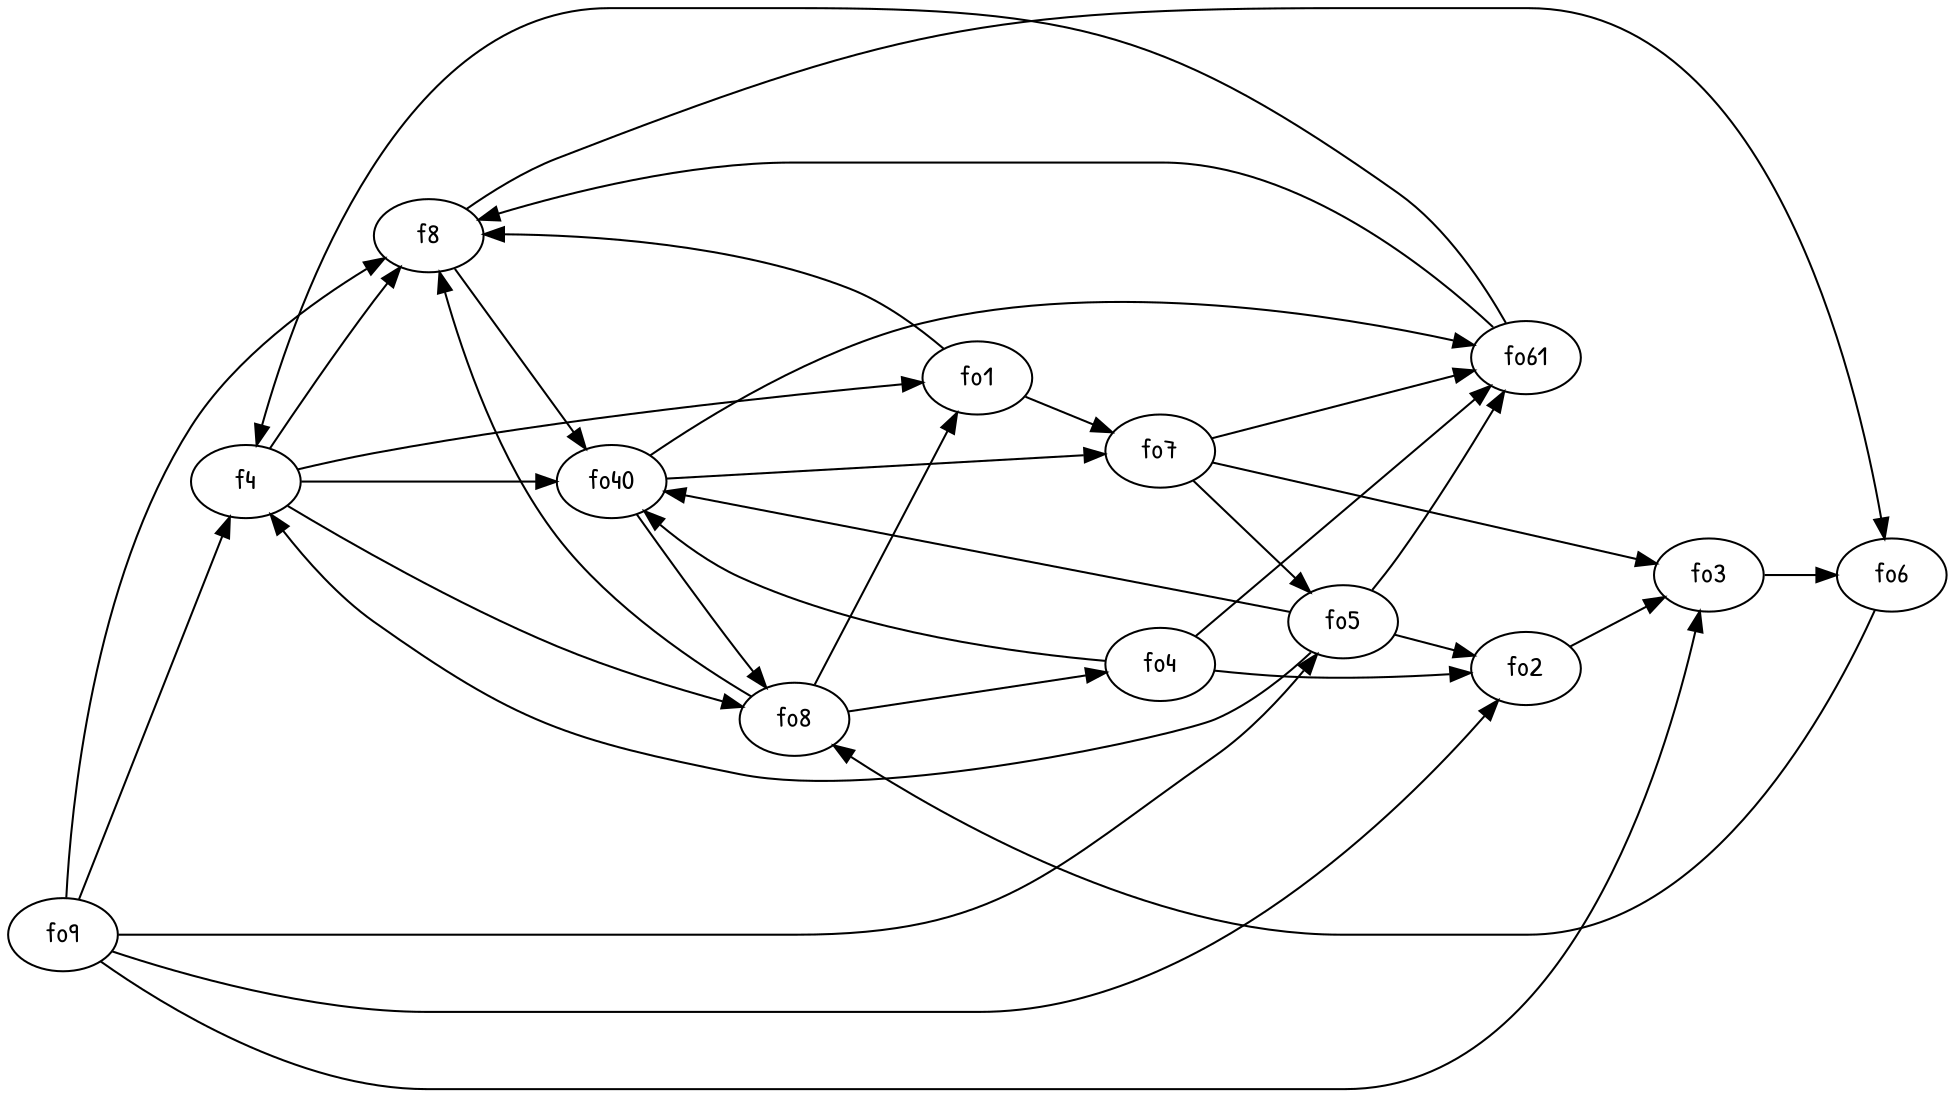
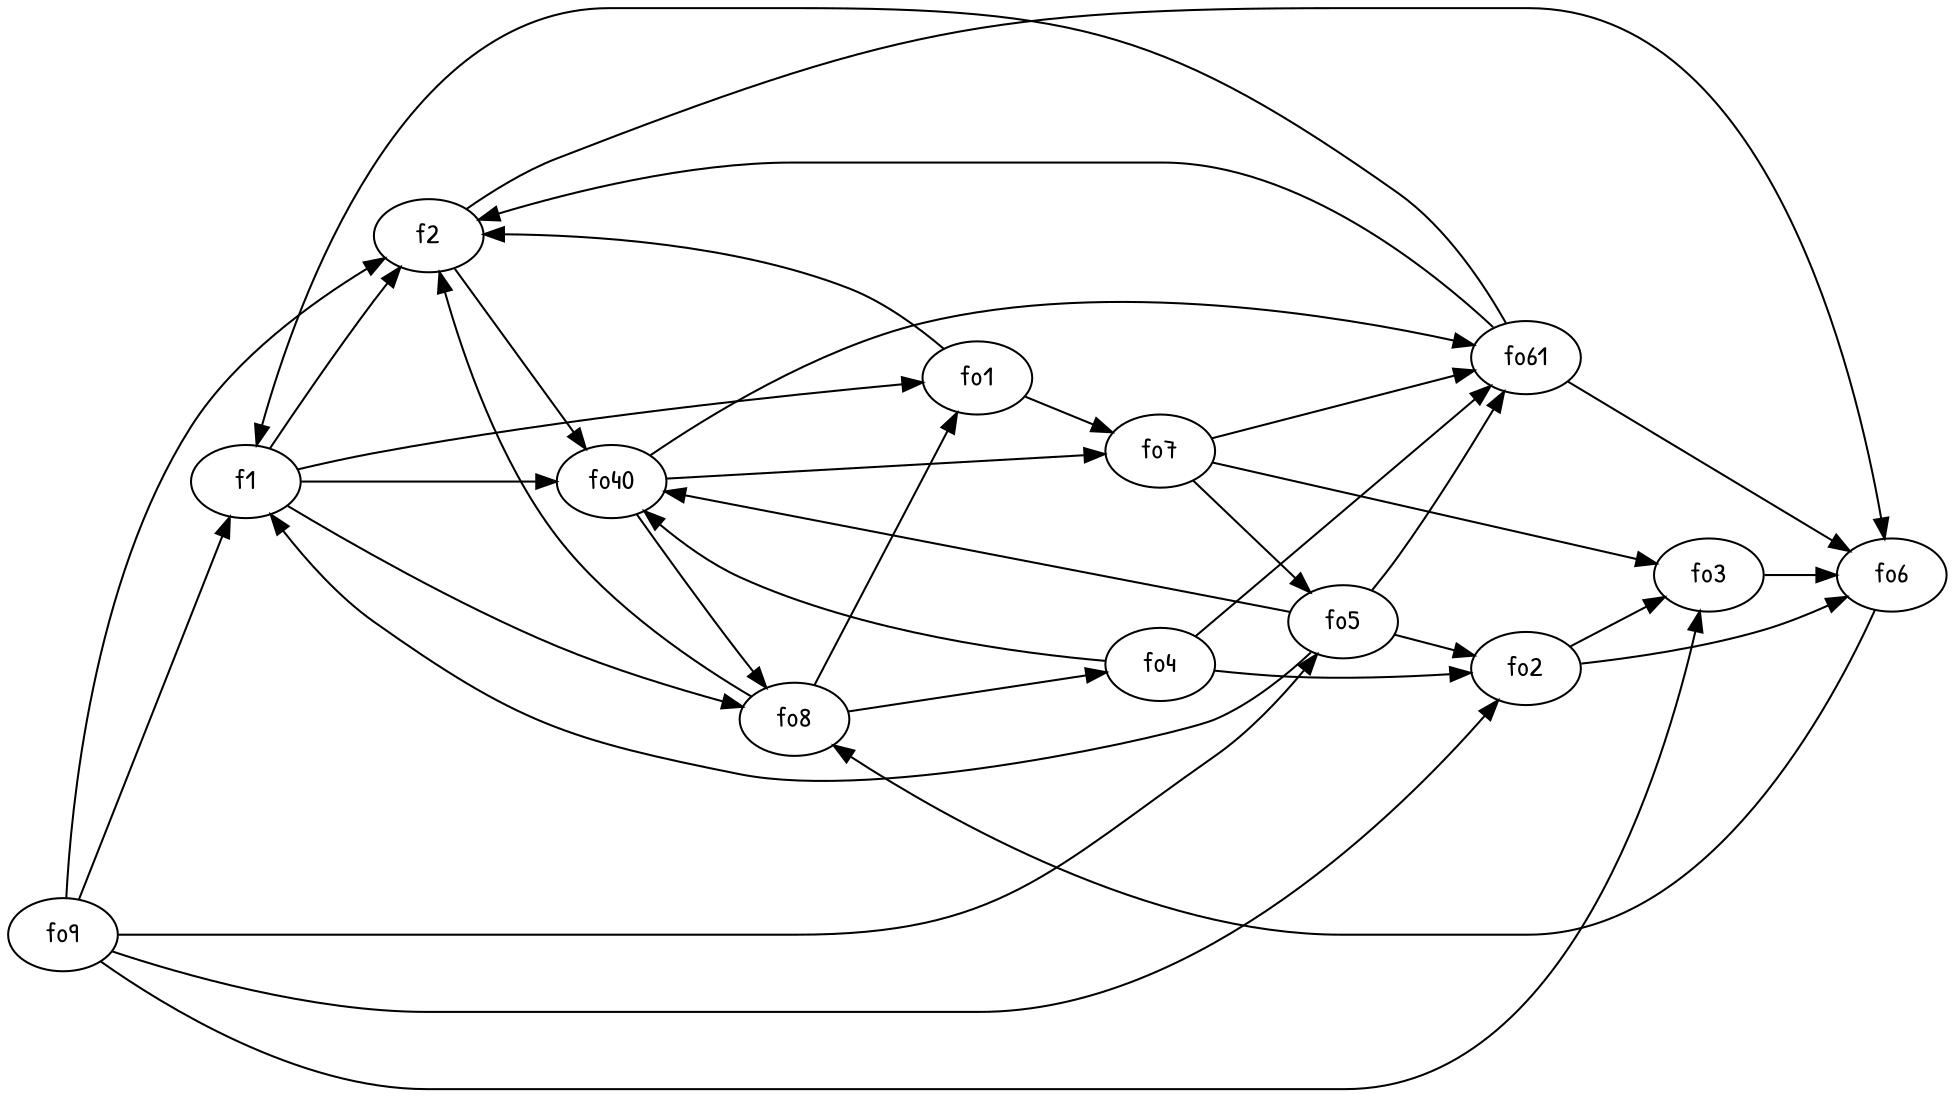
node "f8": label "f8" -> "f2"
edge "fo61" -> "fo6": added
node "f4": label "f4" -> "f1"
edge "fo2" -> "fo6": added
